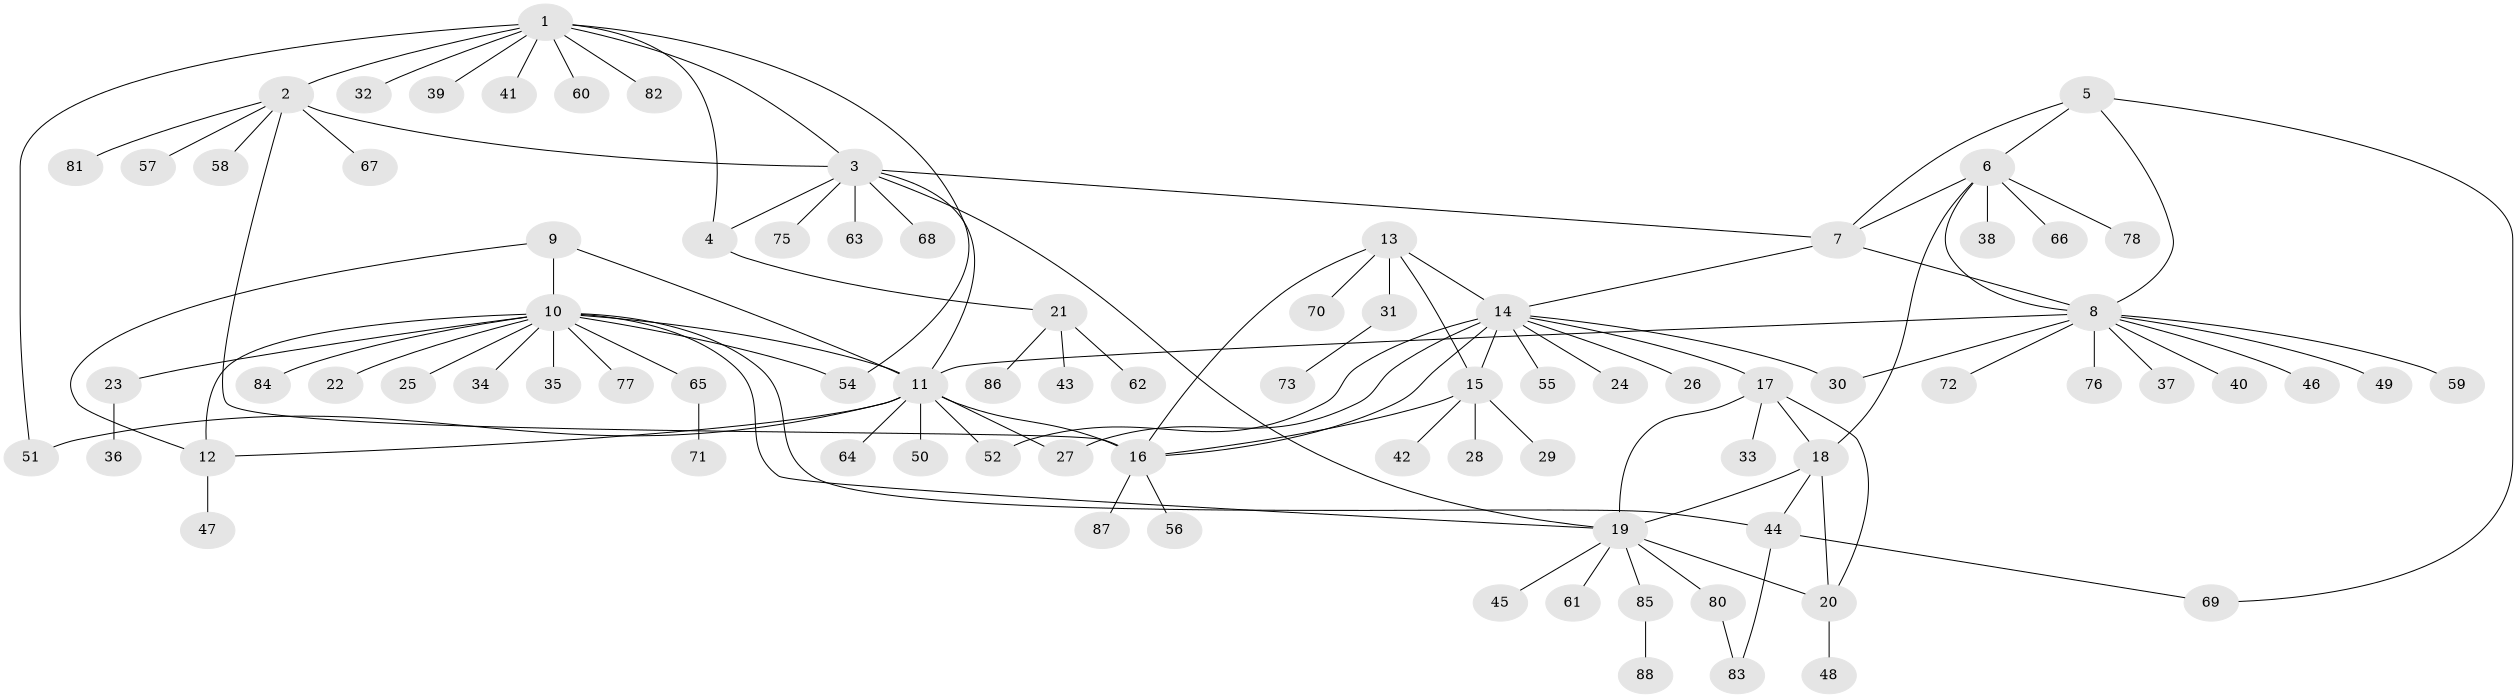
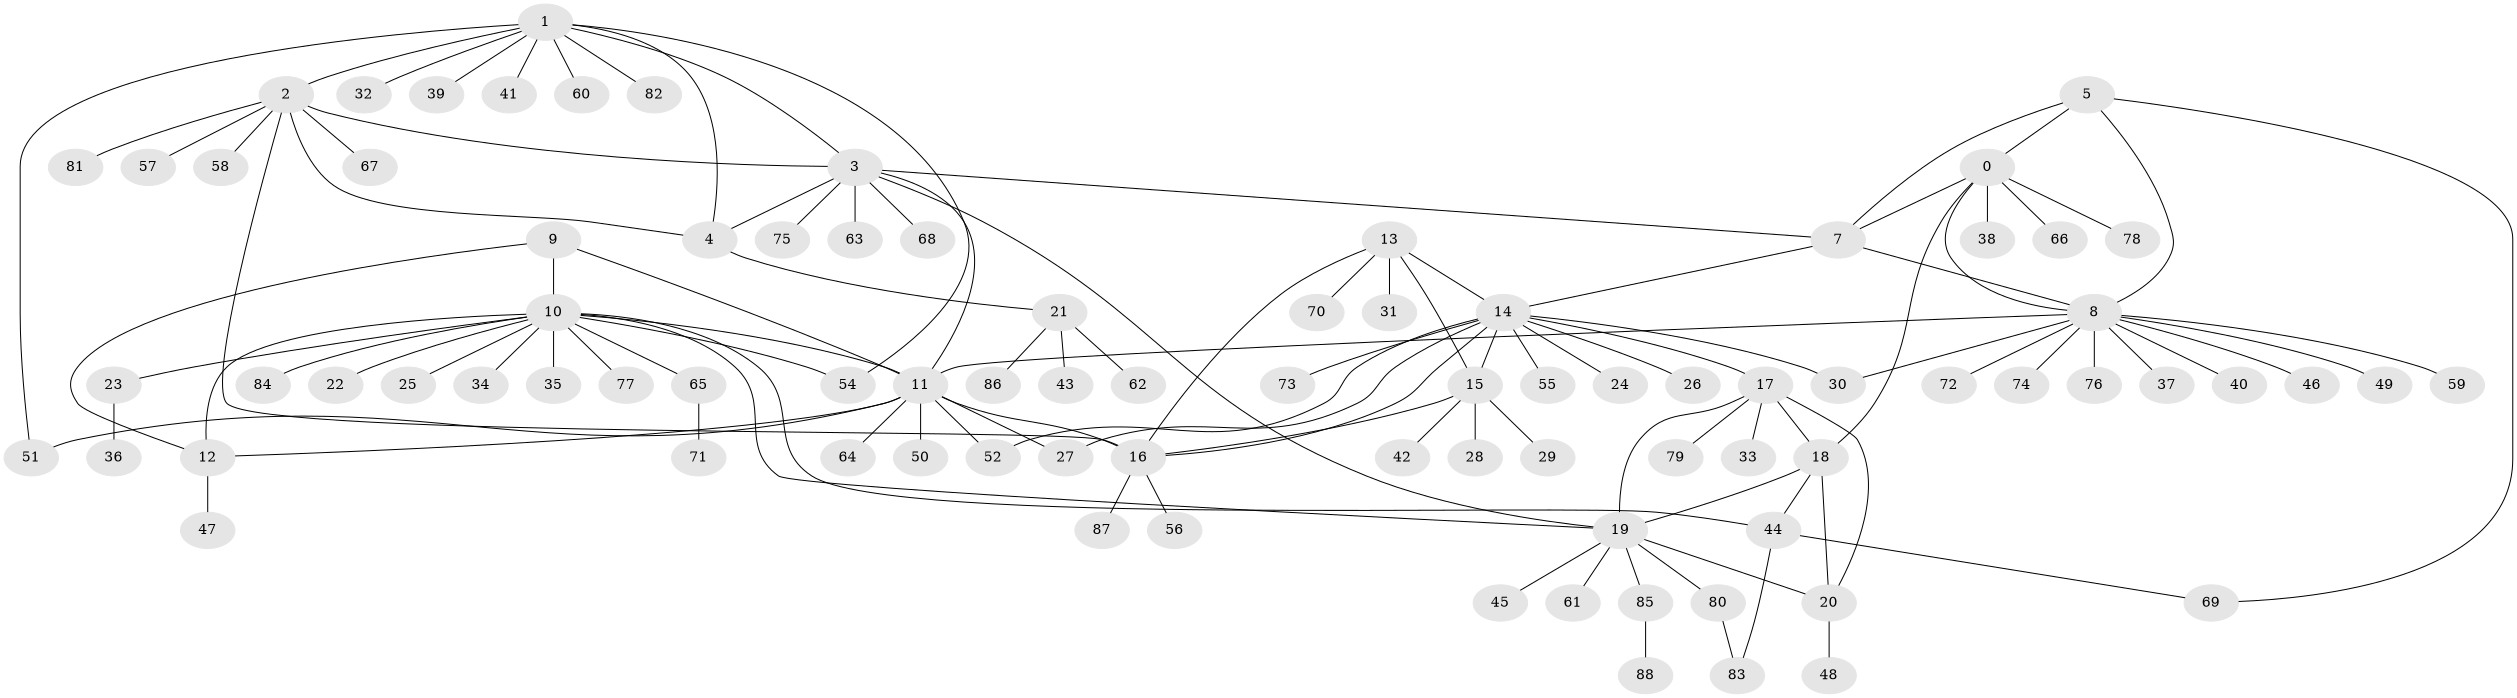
node "6": label "6" -> "0"
edge "2" -- "4": added
edge "31" -- "73": now "14" -- "73"
node "74": added
node "79": added
